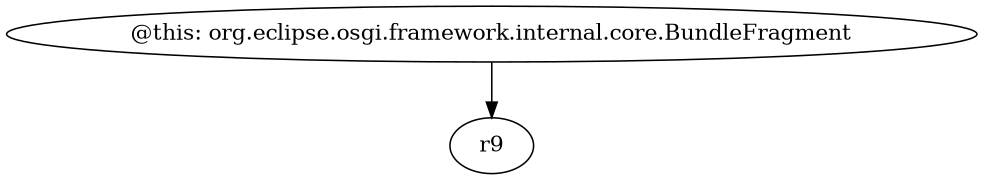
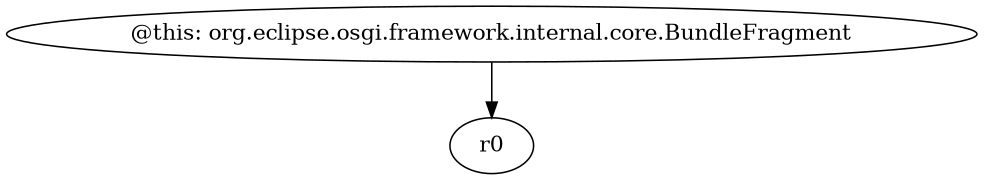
node "r9": label "r9" -> "r0"
